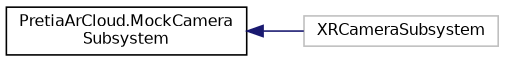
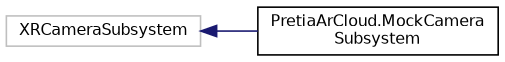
edge "XRCameraSubsystem" -> "PretiaArCloud.MockCamera Subsystem": reversed
